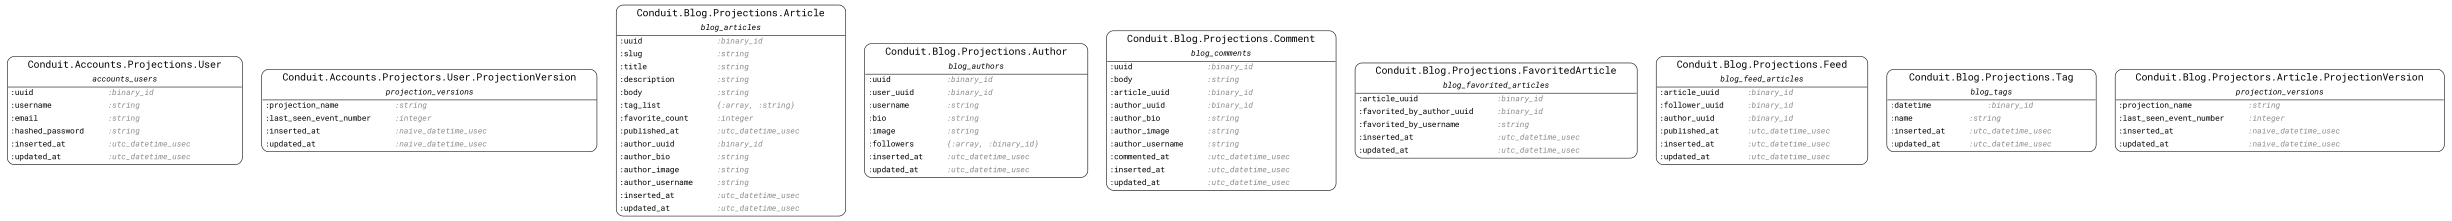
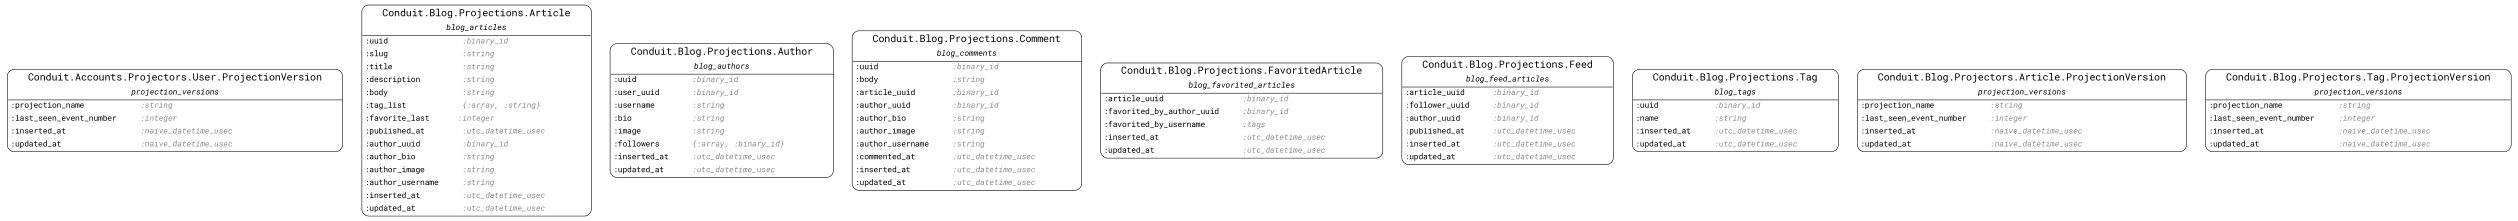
node "Conduit.Blog.Projections.Tag": text ":datetime" -> ":uuid"
node "Conduit.Accounts.Projections.User": removed
node "Conduit.Blog.Projectors.Tag.ProjectionVersion": added
node "Conduit.Blog.Projections.Article": text ":favorite_count" -> ":favorite_last"
node "Conduit.Blog.Projections.FavoritedArticle": text ":string" -> ":tags"
